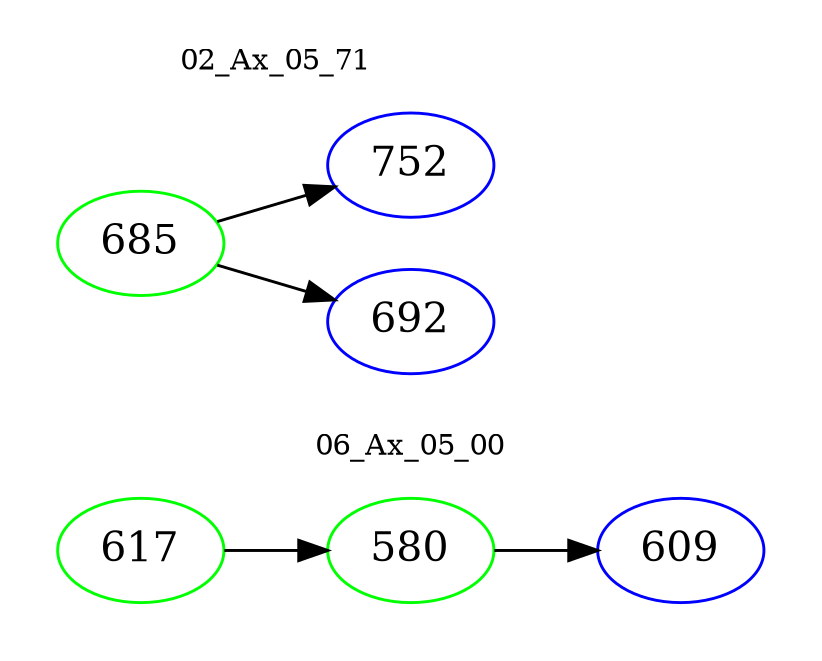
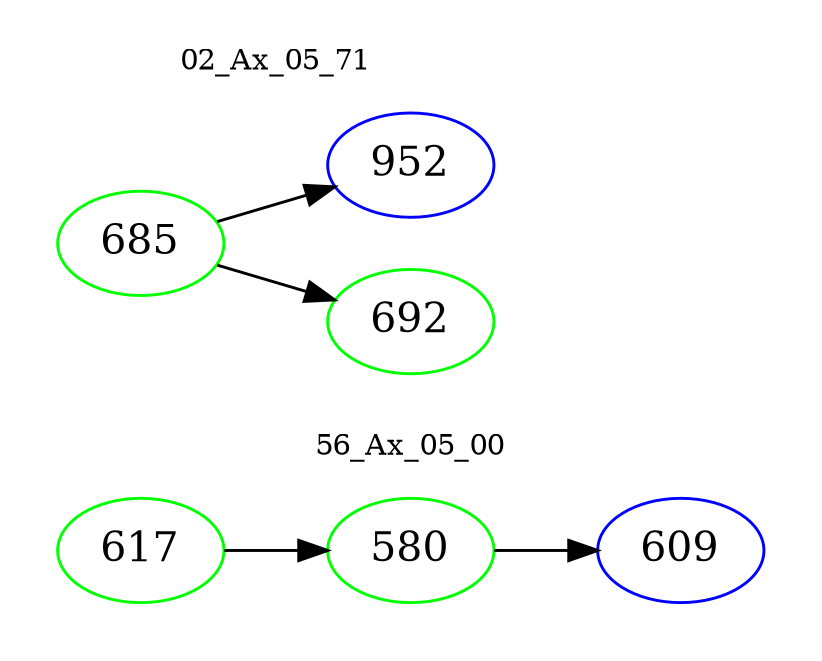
node "752": label "752" -> "952"
node "692": color blue -> green
cluster "06_Ax_05_00": label "06_Ax_05_00" -> "56_Ax_05_00"
